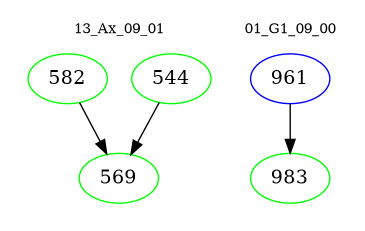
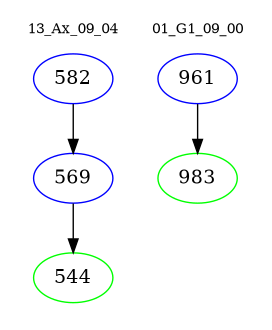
cluster "13_Ax_09_01": label "13_Ax_09_01" -> "13_Ax_09_04"
node "582": color green -> blue
edge "544" -> "569": reversed
node "569": color green -> blue
